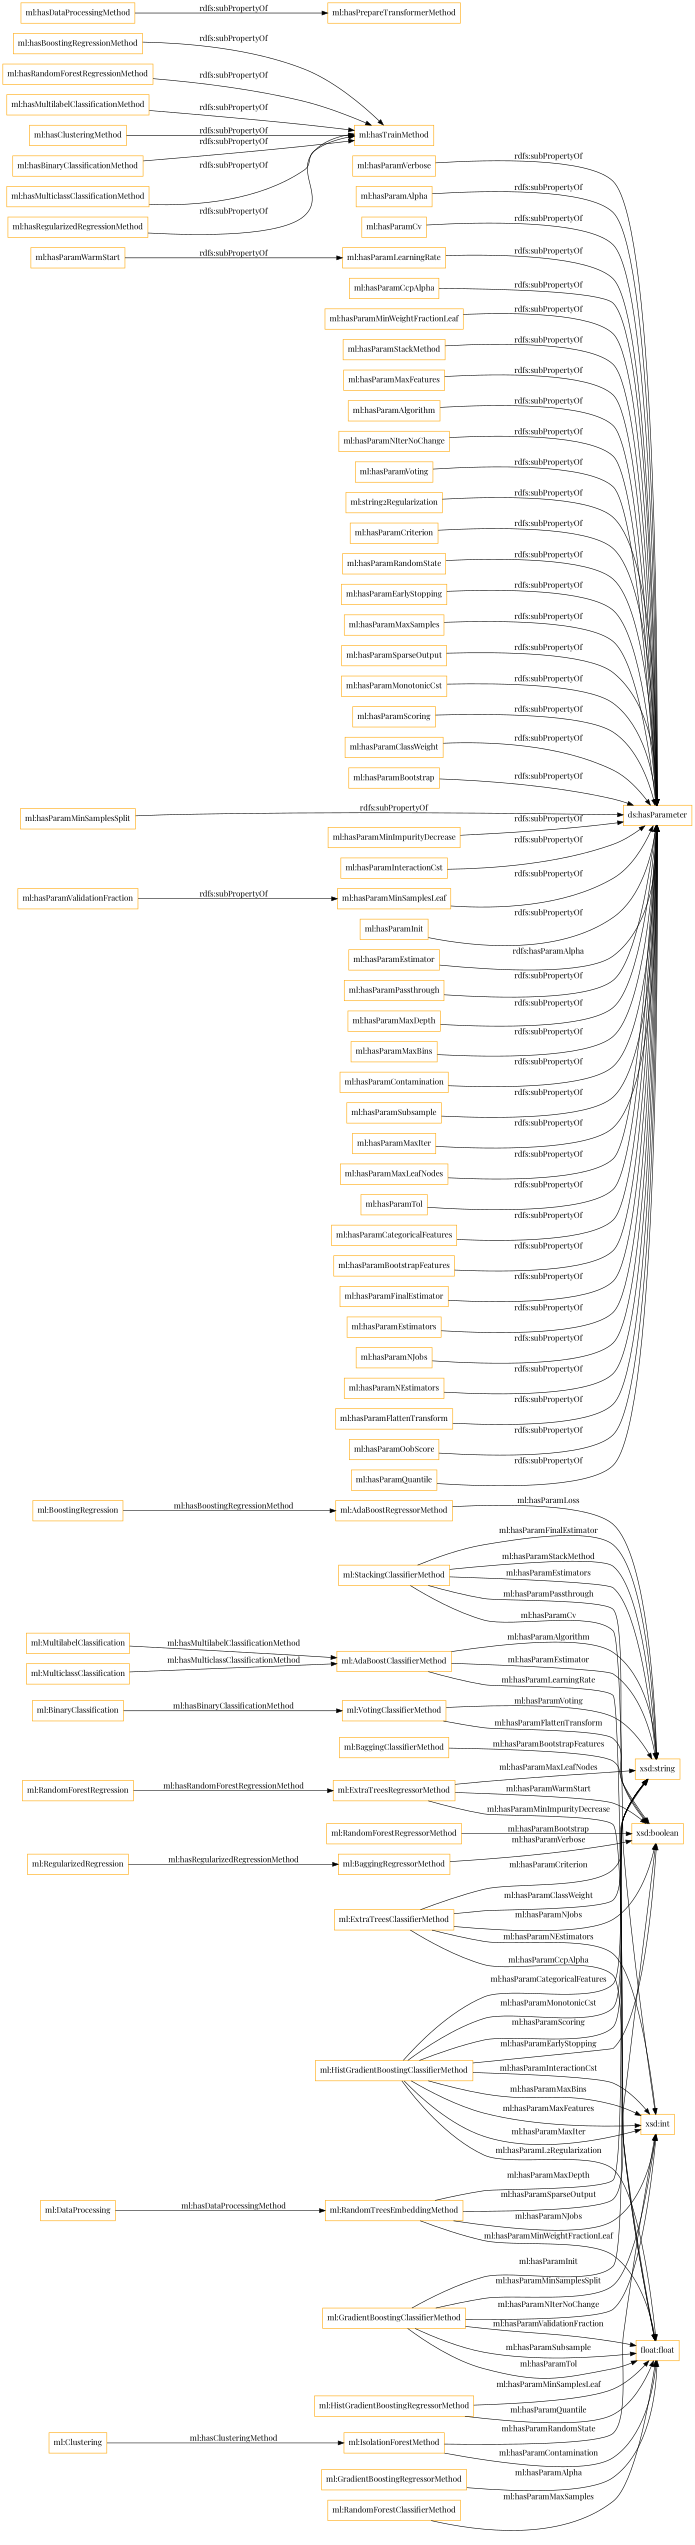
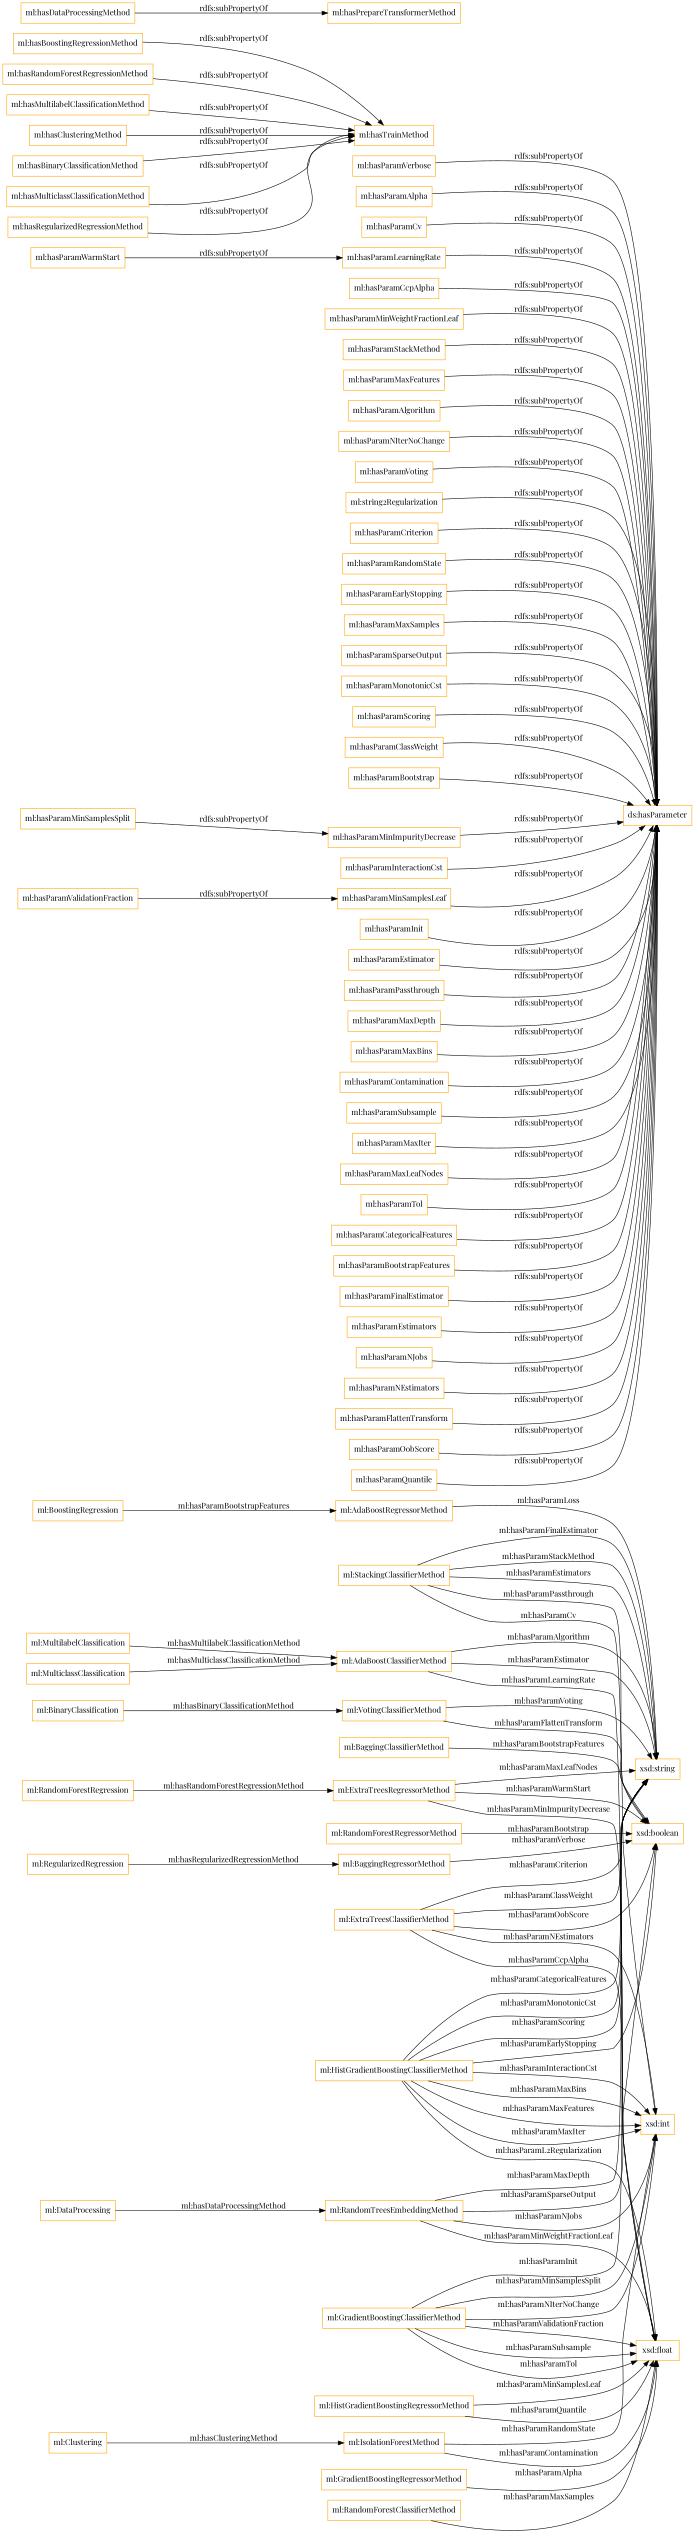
edge "ml:hasParamMinSamplesSplit" -> "ds:hasParameter": now "ml:hasParamMinSamplesSplit" -> "ml:hasParamMinImpurityDecrease"
edge "ml:hasParamEstimator" -> "ds:hasParameter": label "rdfs:hasParamAlpha" -> "rdfs:subPropertyOf"
edge "ml:BoostingRegression" -> "ml:AdaBoostRegressorMethod": label "ml:hasBoostingRegressionMethod" -> "ml:hasParamBootstrapFeatures"
edge "ml:ExtraTreesClassifierMethod" -> "xsd:boolean": label "ml:hasParamNJobs" -> "ml:hasParamOobScore"
node "float:float": label "float:float" -> "xsd:float"
